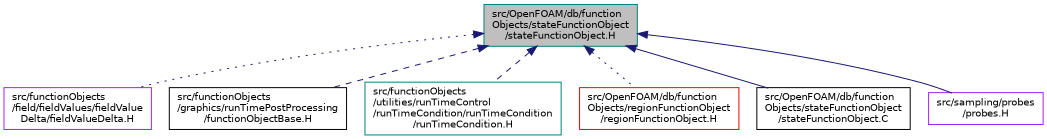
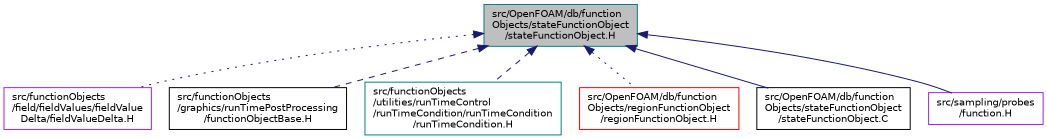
node "src/sampling/probes /probes.H": label "src/sampling/probes /probes.H" -> "src/sampling/probes /function.H"
